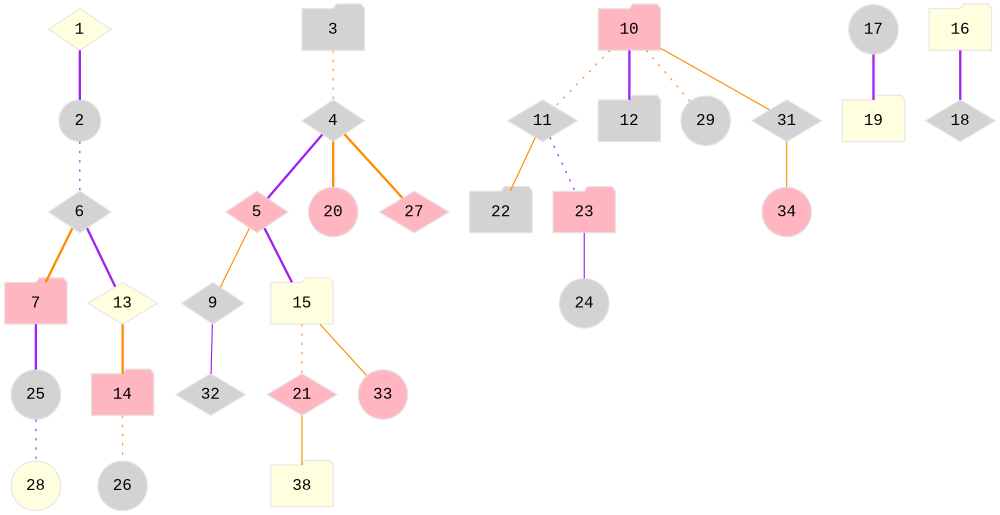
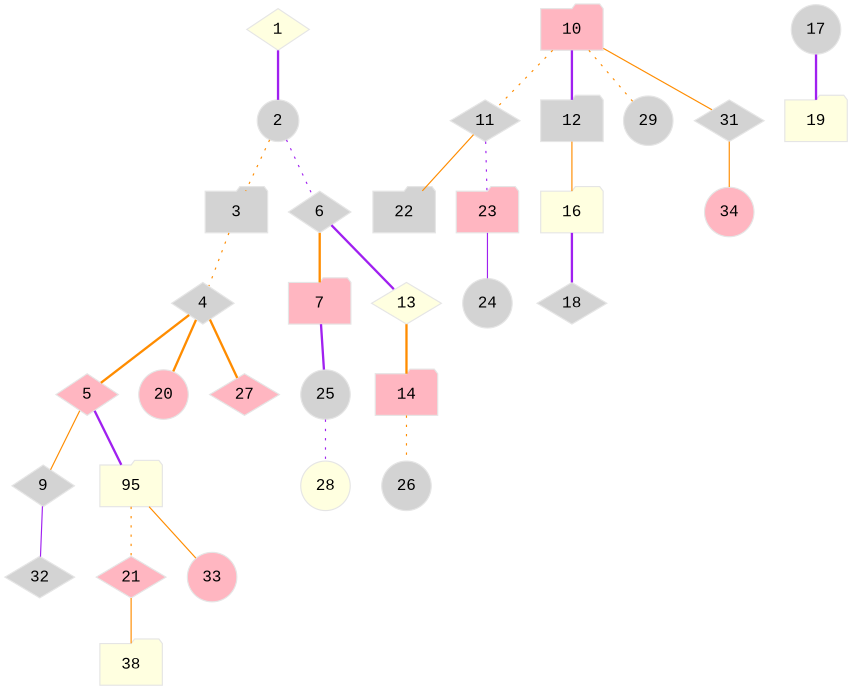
edge "2" -- "3": added
edge "4" -- "5": color purple -> darkorange
edge "12" -- "16": added
node "15": label "15" -> "95"
